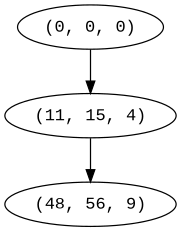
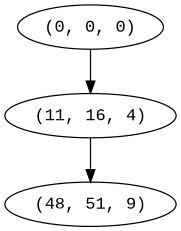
node "(11, 15, 4)": label "(11, 15, 4)" -> "(11, 16, 4)"
node "(48, 56, 9)": label "(48, 56, 9)" -> "(48, 51, 9)"
